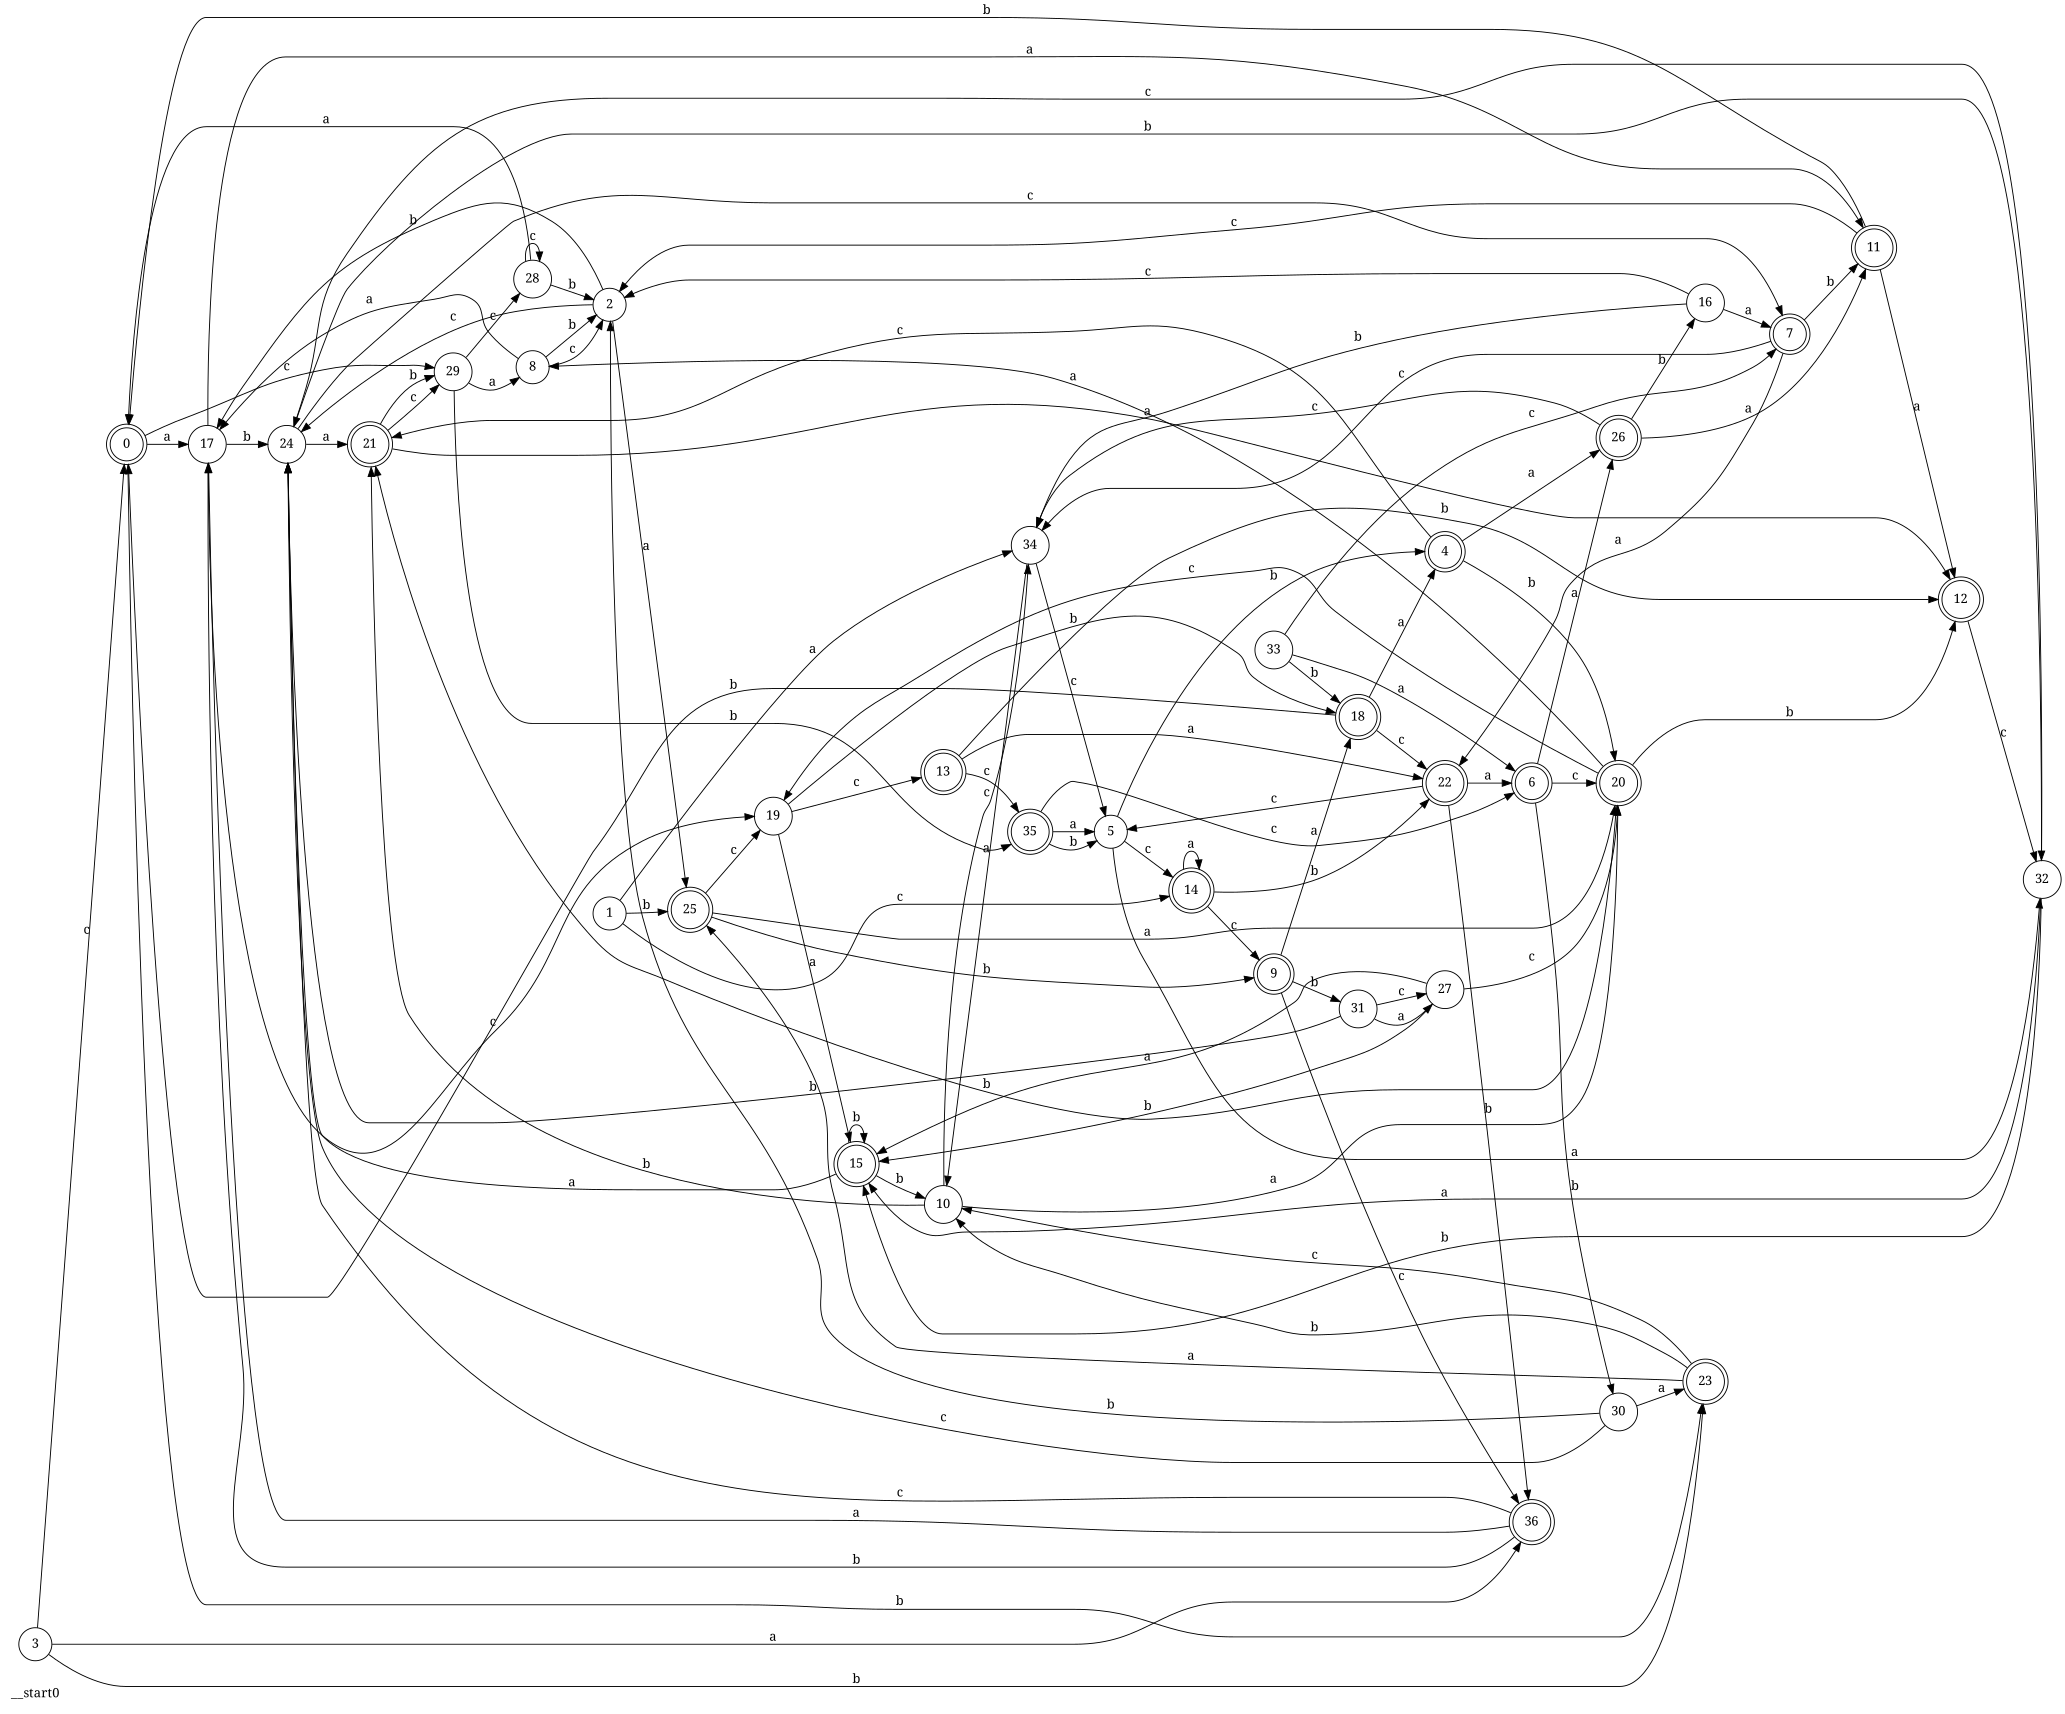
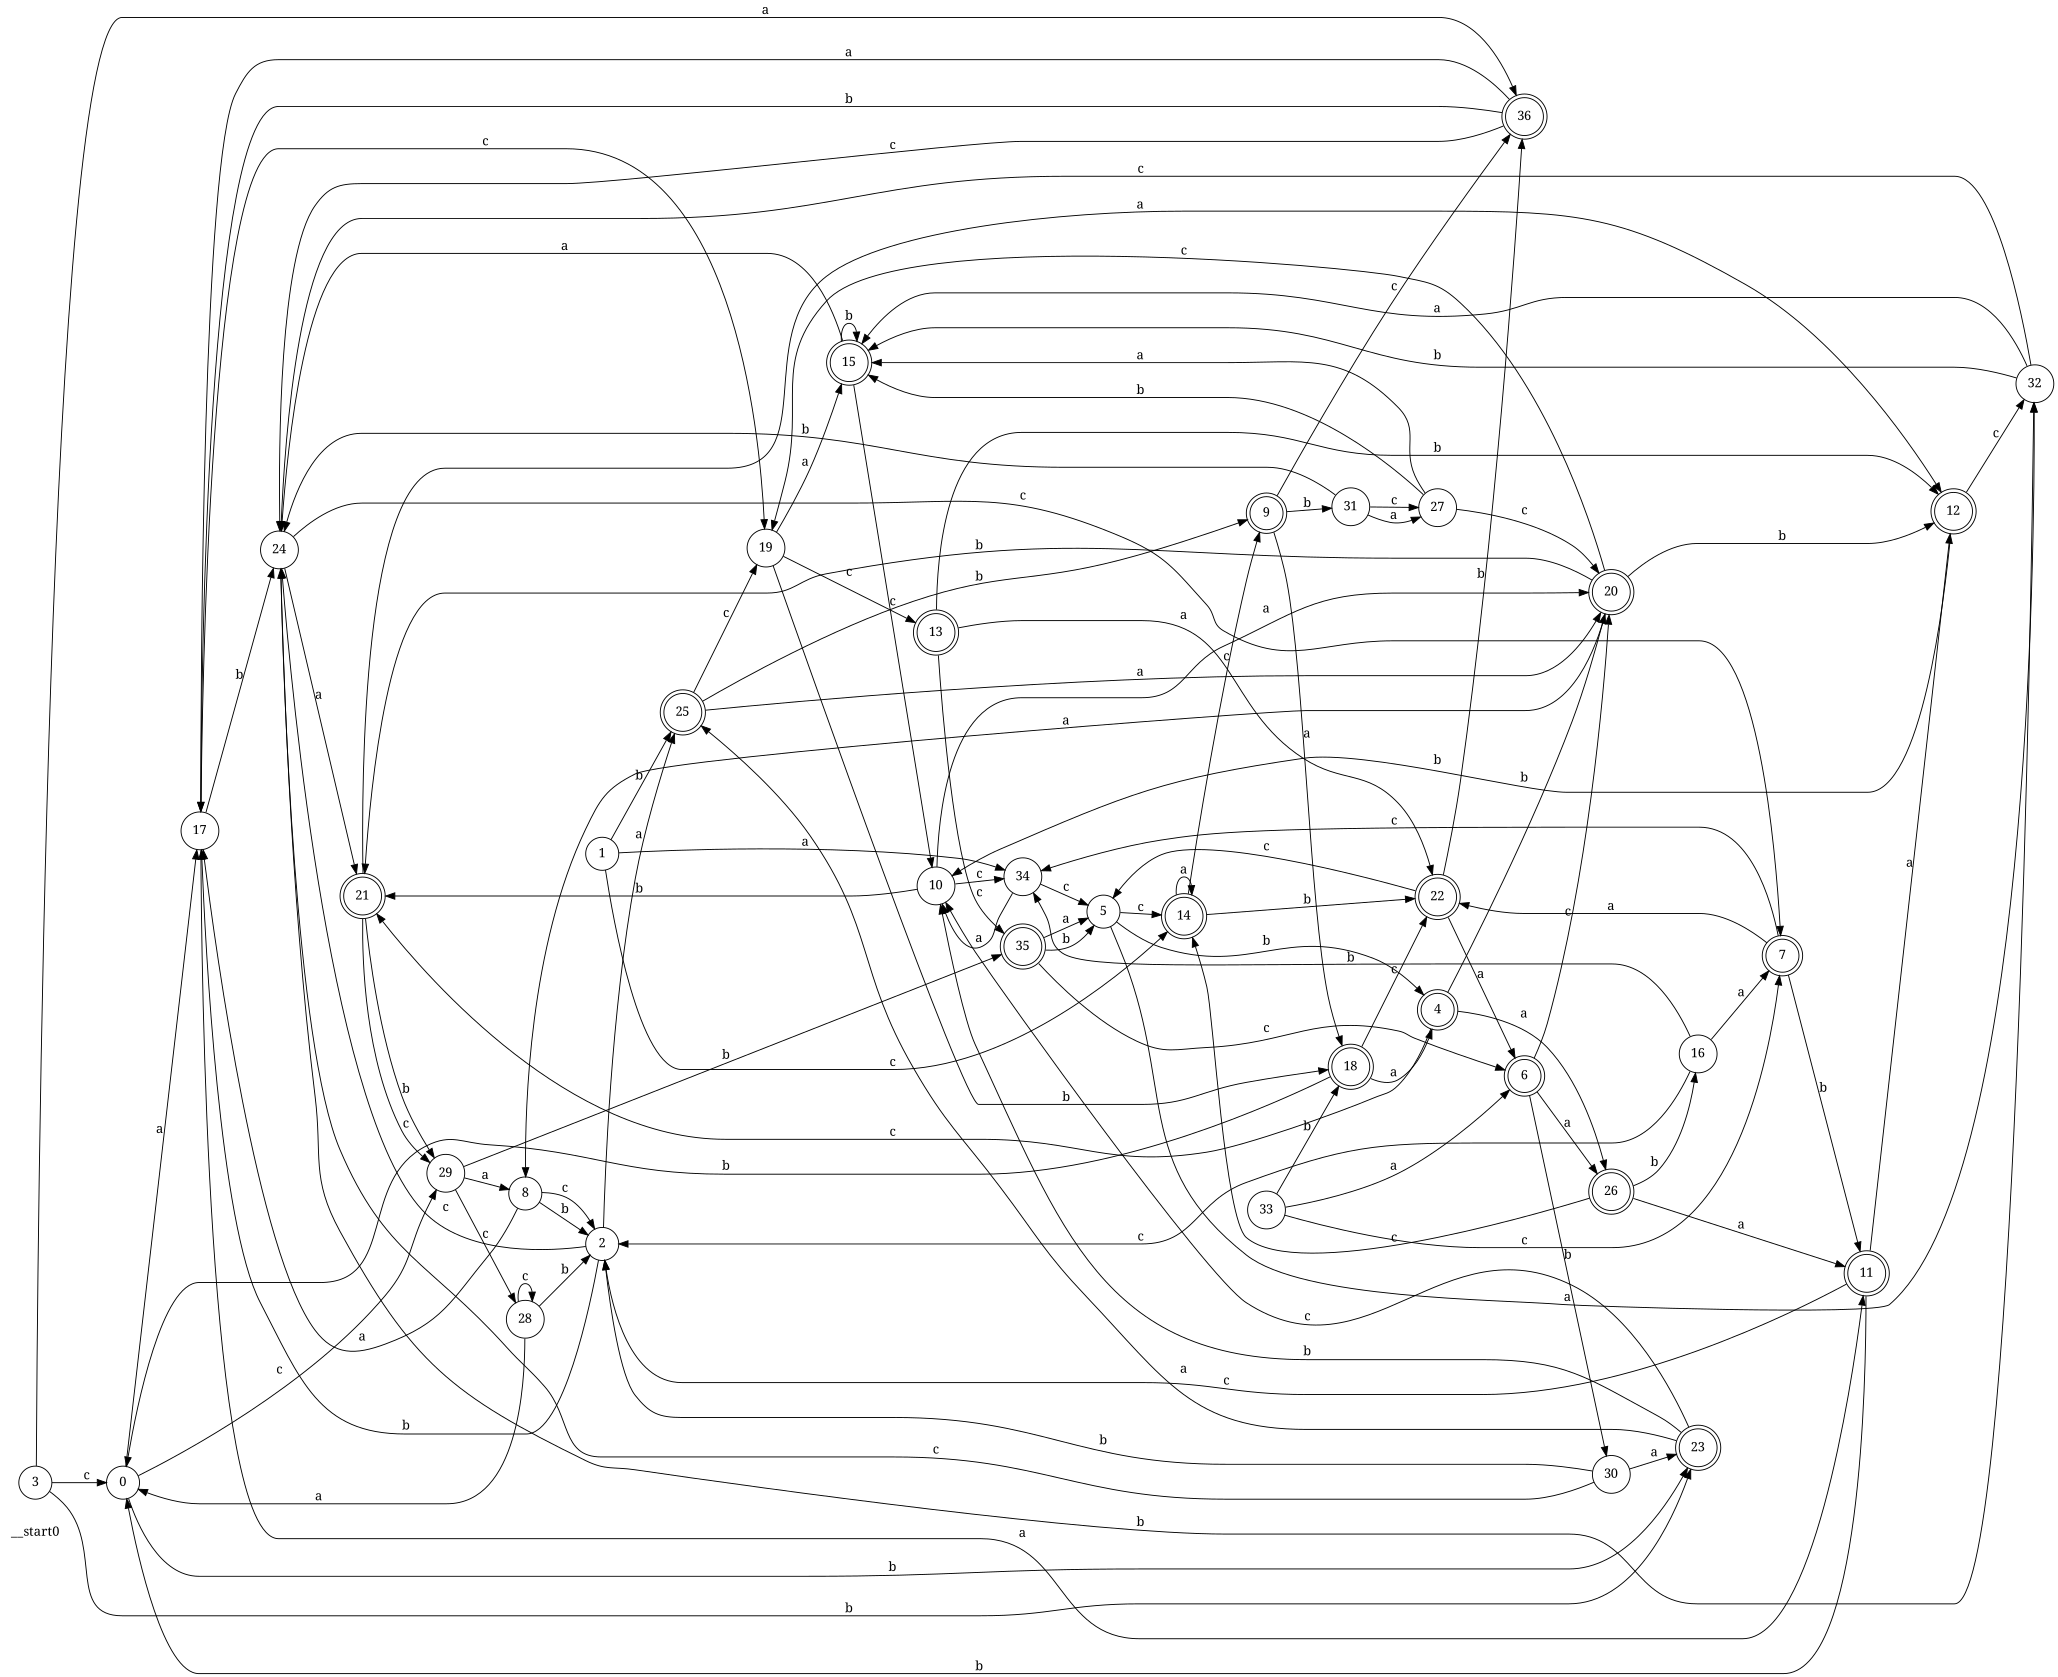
edge "26" -> "34": now "26" -> "14"
node "0": shape doublecircle -> circle
edge "12" -> "10": added, label "b"
edge "15" -> "10": label "b" -> "c"
